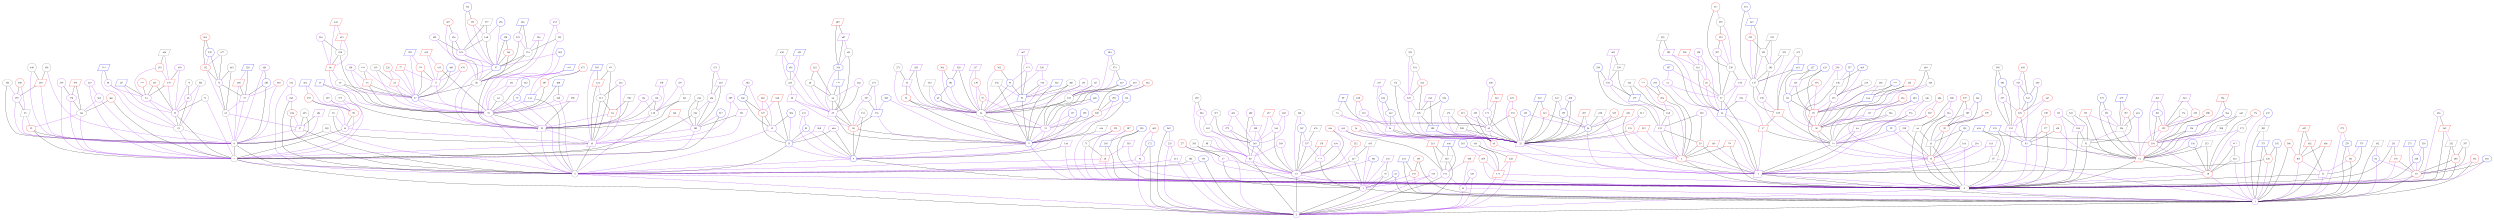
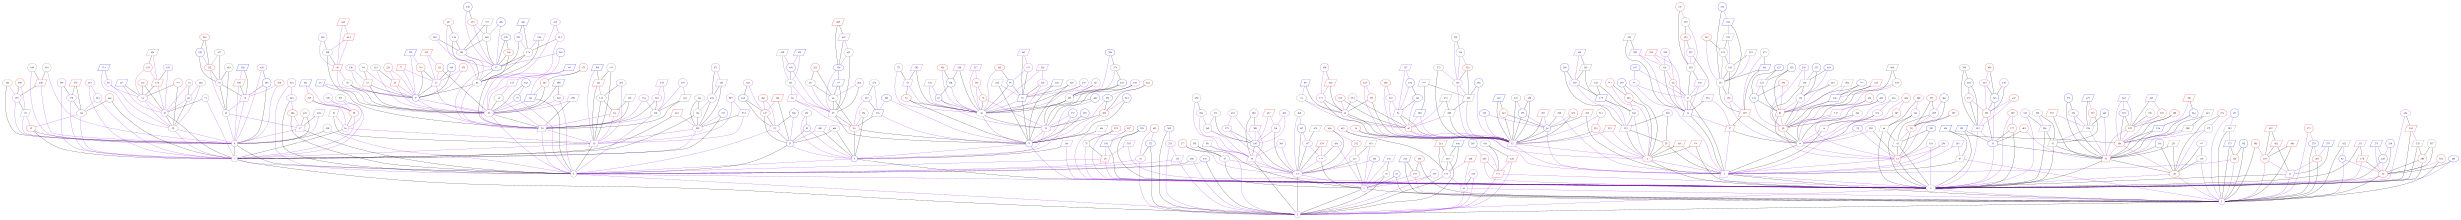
edge "245" -- "212": now "245" -- "231"
edge "444" -- "23": added
edge "179" -- "133": added
edge "203" -- "180": now "203" -- "208"
edge "42" -- "40": color purple -> black
edge "40" -- "32": added
edge "120" -- "4": color black -> purple
